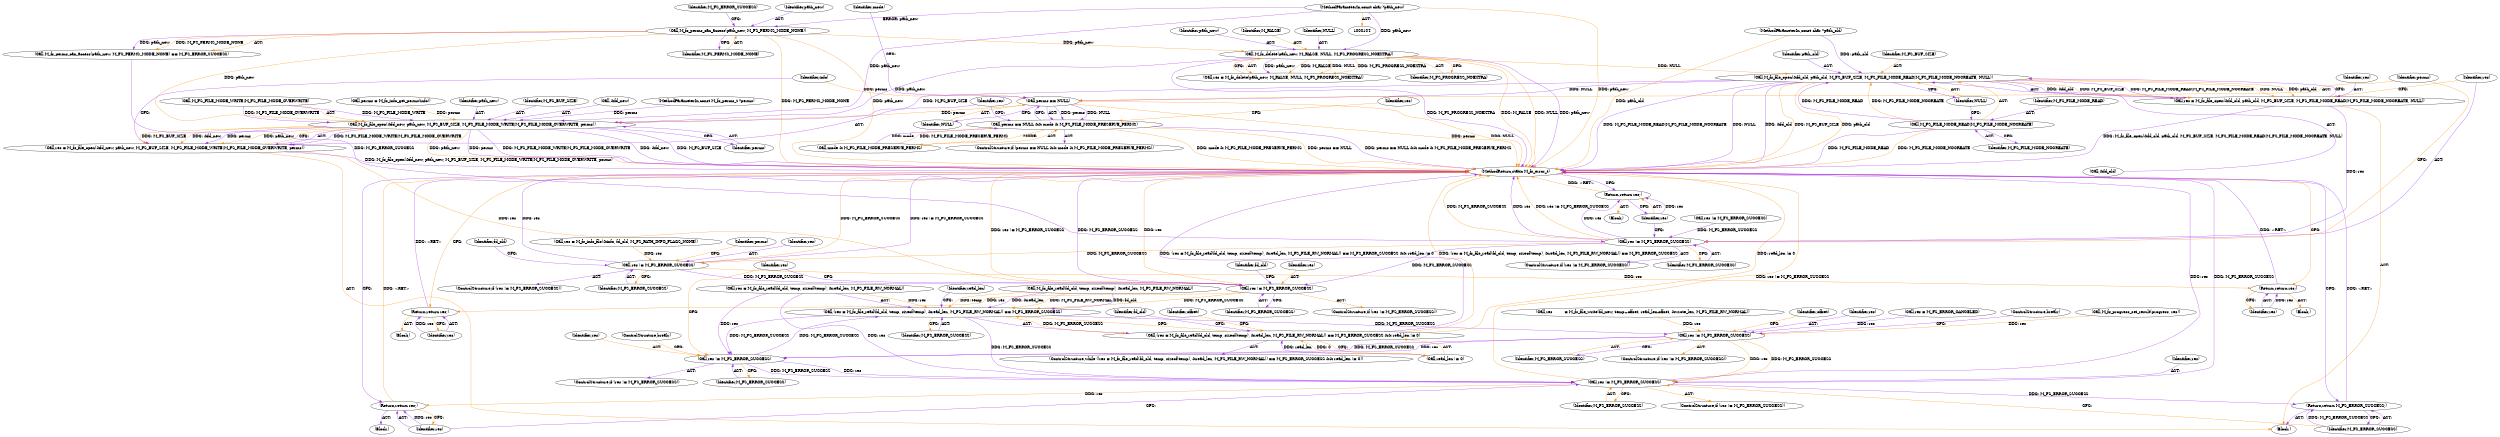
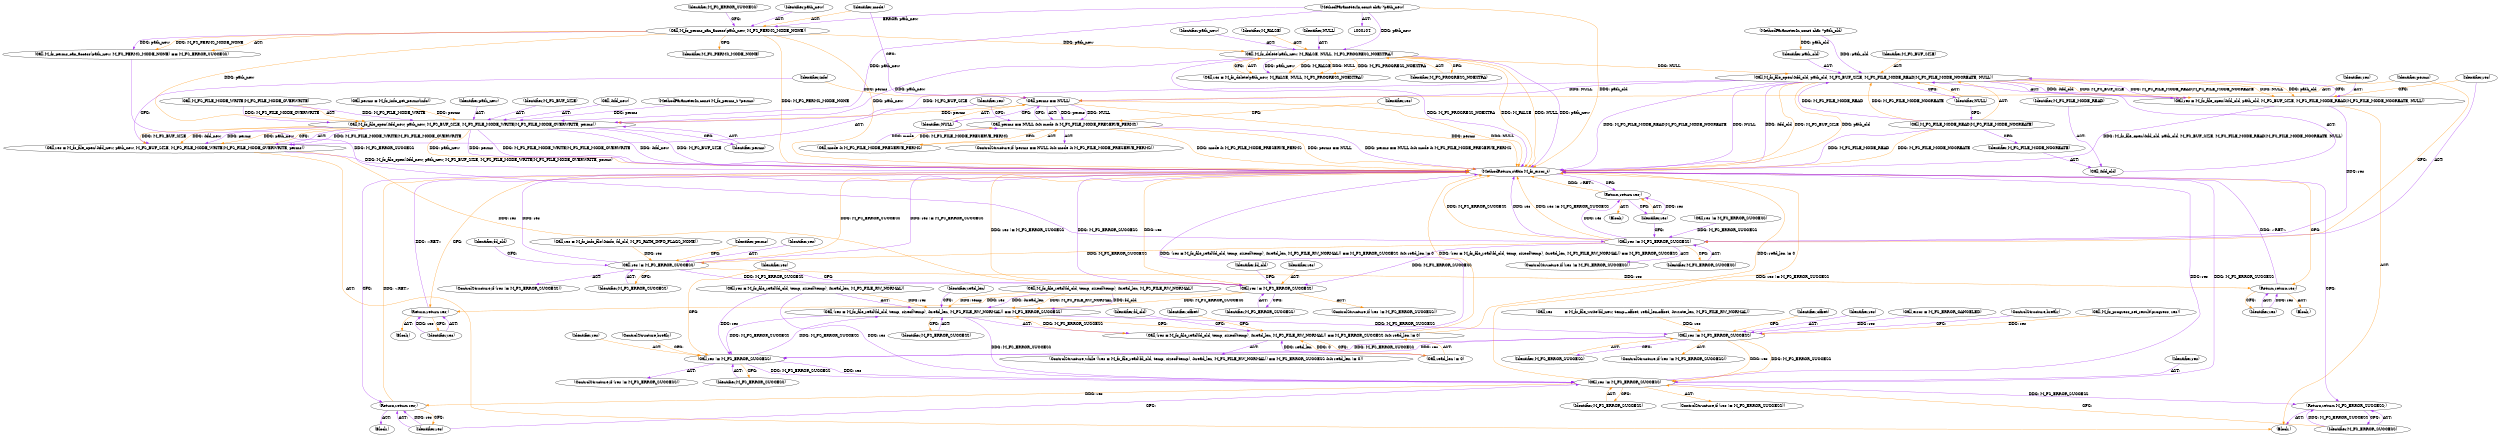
edge "(MethodParameterIn,const char *path_new)" -> "1000104": color darkorange -> purple
edge "(Call,M_fs_perms_can_access(path_new, M_FS_PERMS_MODE_NONE))" -> "(Identifier,M_FS_PERMS_MODE_NONE)": color purple -> darkorange
edge "(Identifier,M_FS_PERMS_MODE_NONE)" -> "(Call,M_fs_perms_can_access(path_new, M_FS_PERMS_MODE_NONE))": now "(Identifier,mode)" -> "(Call,M_fs_perms_can_access(path_new, M_FS_PERMS_MODE_NONE))"
edge "(MethodParameterIn,const char *path_old)" -> "(MethodReturn,static M_fs_error_t)": now "(MethodParameterIn,const char *path_old)" -> "(Identifier,path_old)"
edge "(MethodParameterIn,const char *path_new)" -> "(MethodReturn,static M_fs_error_t)": label "DDG: path_new" -> "DDG: path_old"
edge "(Identifier,M_FS_FILE_MODE_READ)" -> "(Call,M_FS_FILE_MODE_READ|M_FS_FILE_MODE_NOCREATE)": now "(Identifier,M_FS_FILE_MODE_READ)" -> "(Call,&fd_old)"
edge "(Call,perms == NULL && mode & M_FS_FILE_MODE_PRESERVE_PERMS)" -> "(Call,mode & M_FS_FILE_MODE_PRESERVE_PERMS)": label "MODE: " -> "CFG: "
edge "(Identifier,M_FS_FILE_MODE_NOCREATE)" -> "(Call,M_FS_FILE_MODE_READ|M_FS_FILE_MODE_NOCREATE)": now "(Identifier,M_FS_FILE_MODE_NOCREATE)" -> "(Call,&fd_old)"
edge "(Return,return M_FS_ERROR_SUCCESS;)" -> "(MethodReturn,static M_fs_error_t)": removed, label "DDG: <RET>"
node "(Call,res = M_FS_ERROR_CANCELED)": label "(Call,res = M_FS_ERROR_CANCELED)" -> "(Call,error = M_FS_ERROR_CANCELED)"
